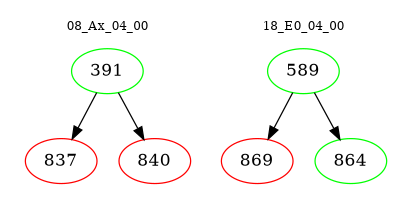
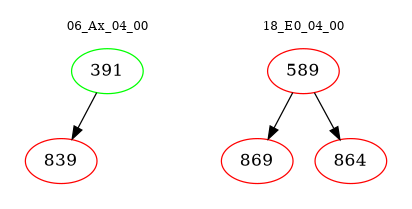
cluster "08_Ax_04_00": label "08_Ax_04_00" -> "06_Ax_04_00"
node "589": color green -> red
node "837": label "837" -> "839"
node "840": removed
node "864": color green -> red
